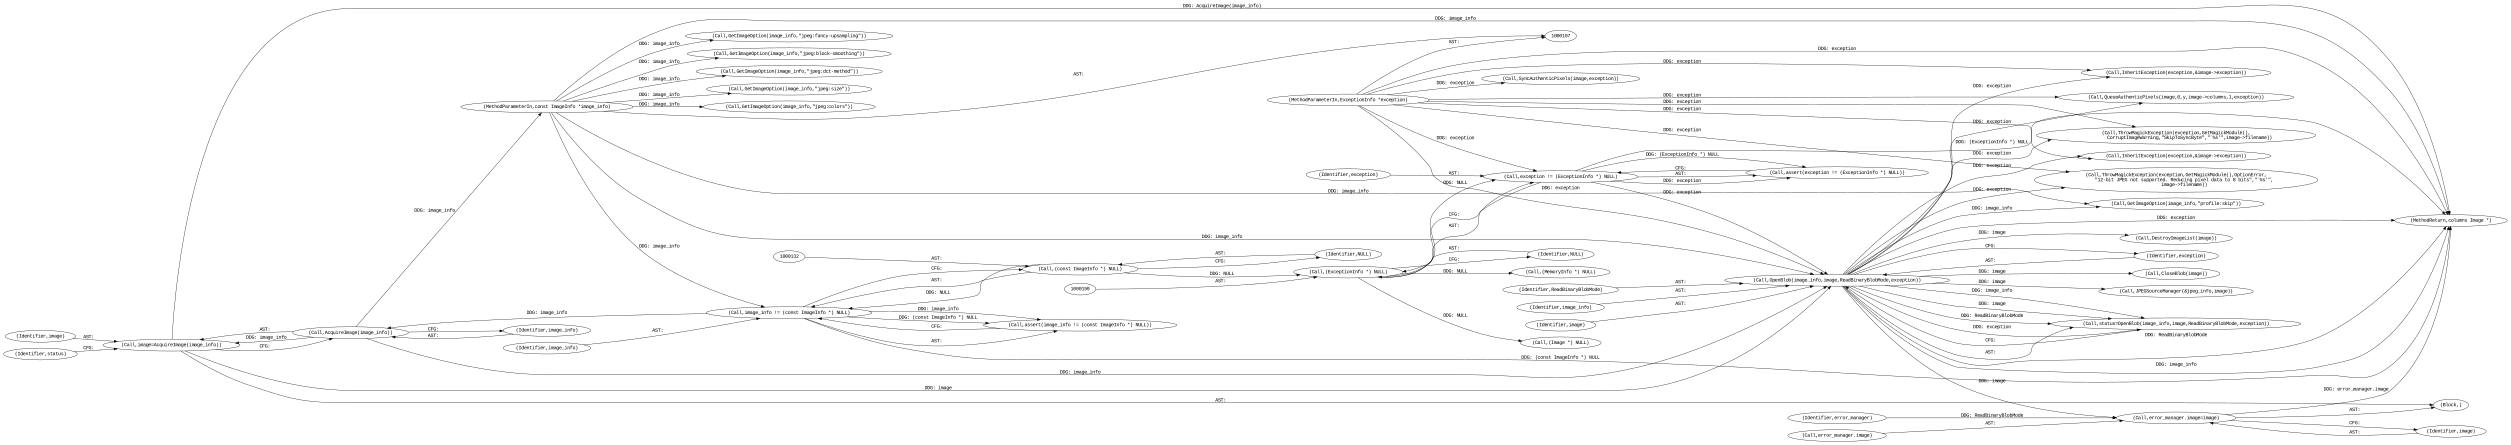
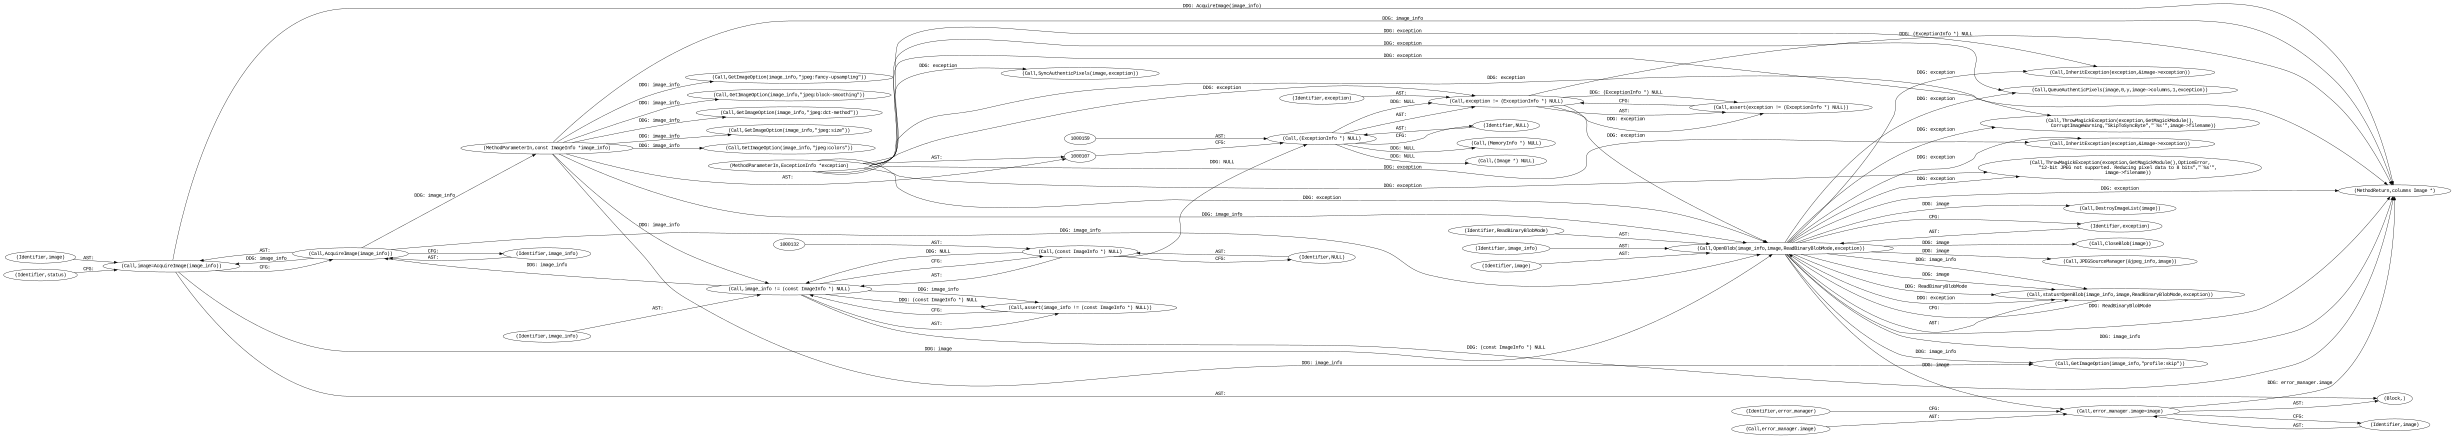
edge "(Call,exception != (ExceptionInfo *) NULL)" -> "(Call,(ExceptionInfo *) NULL)": now "1000107" -> "(Call,(ExceptionInfo *) NULL)"
edge "(Identifier,error_manager)" -> "(Call,error_manager.image=image)": label "DDG: ReadBinaryBlobMode" -> "CFG: "
